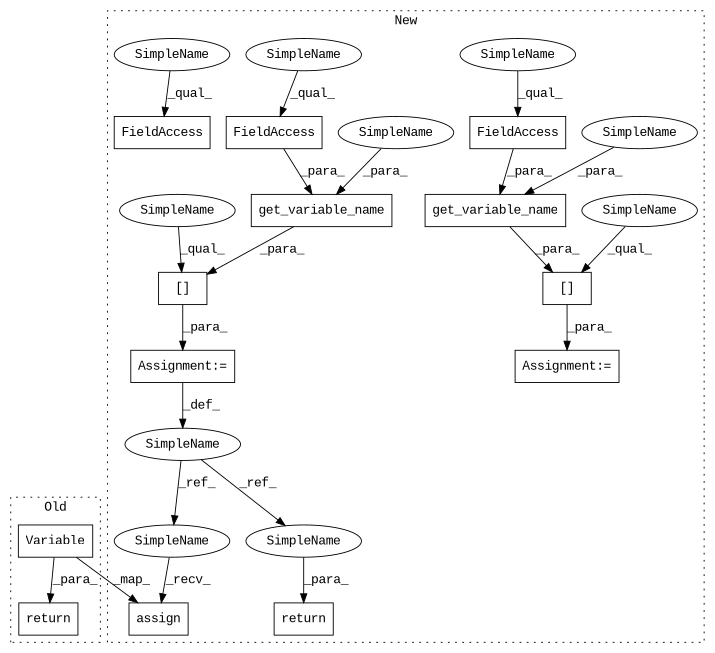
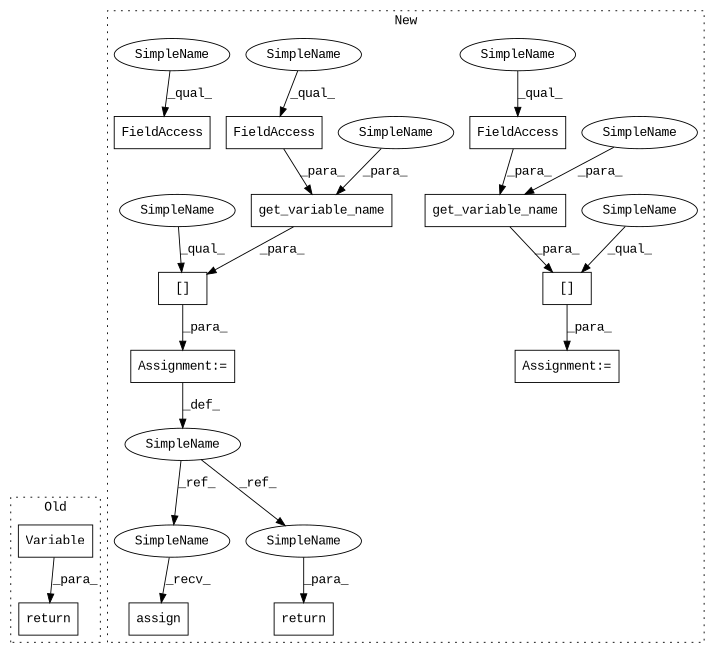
edge "Variable" -> "assign": removed, label "_map_"
